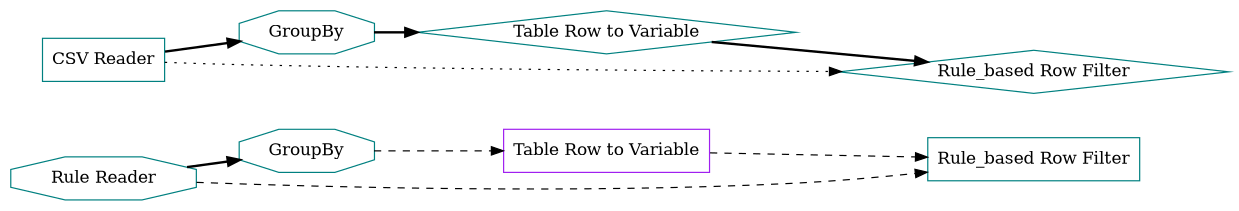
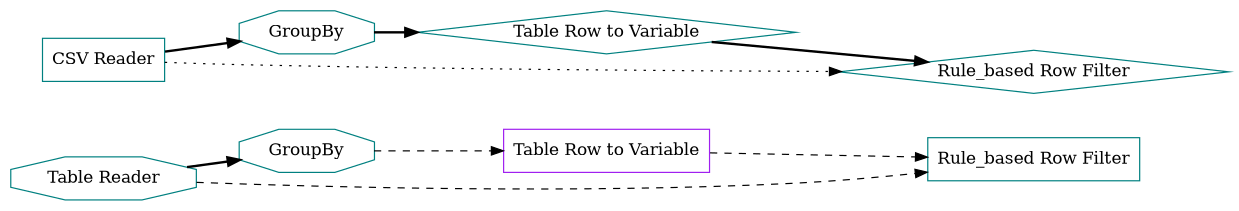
node "Rule Reader": label "Rule Reader" -> "Table Reader"
